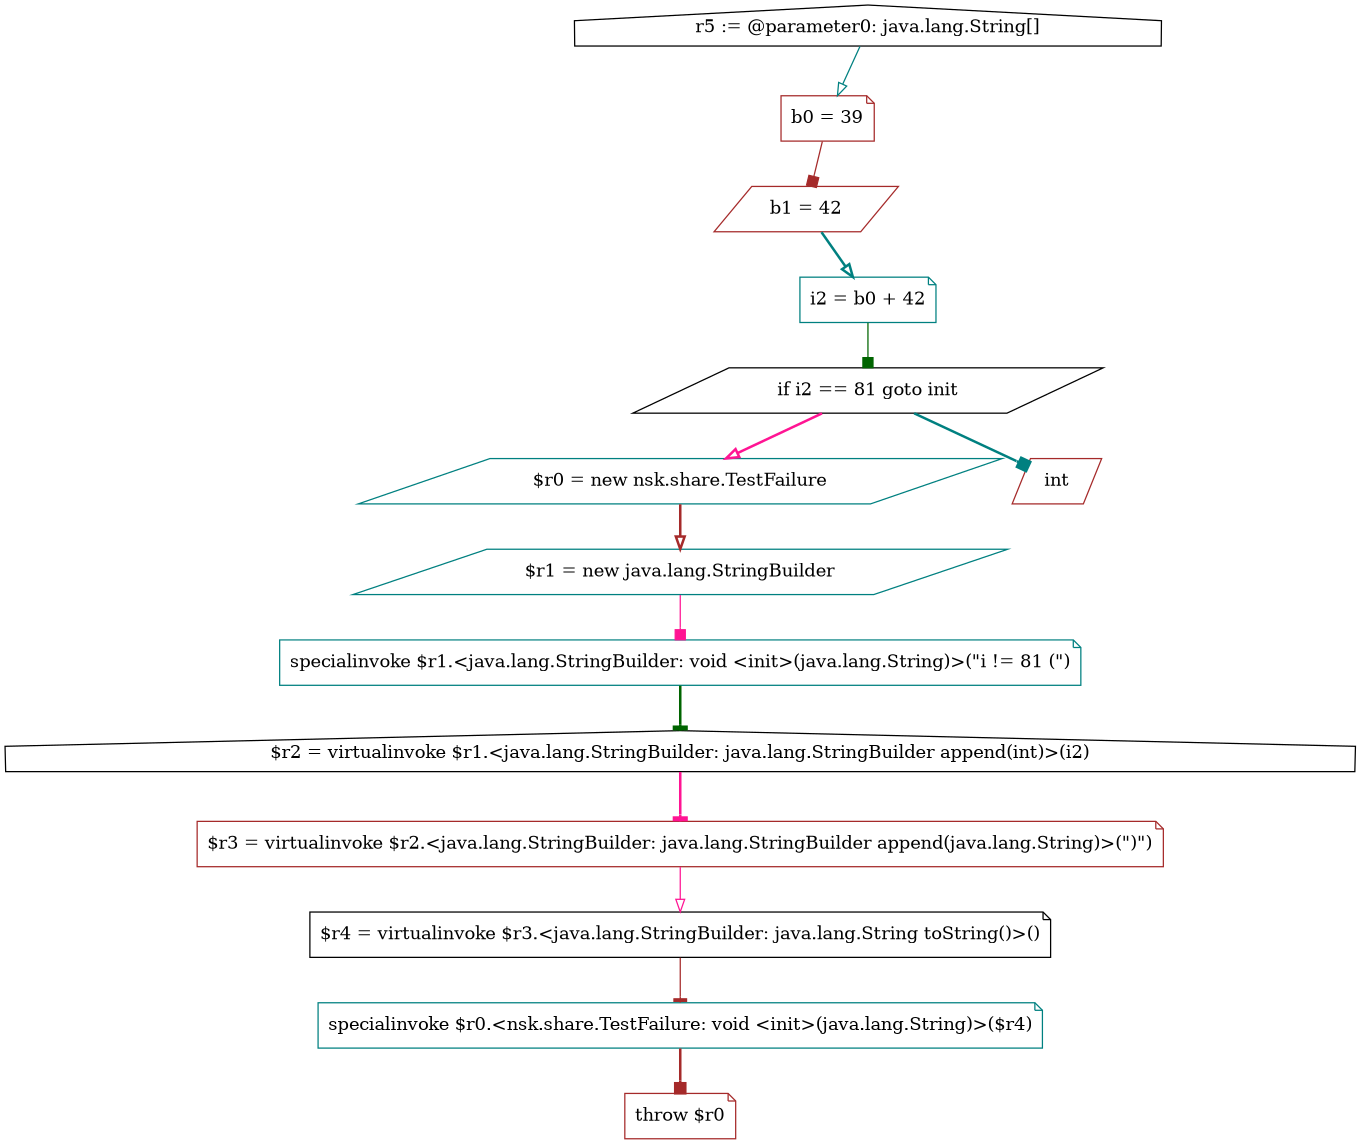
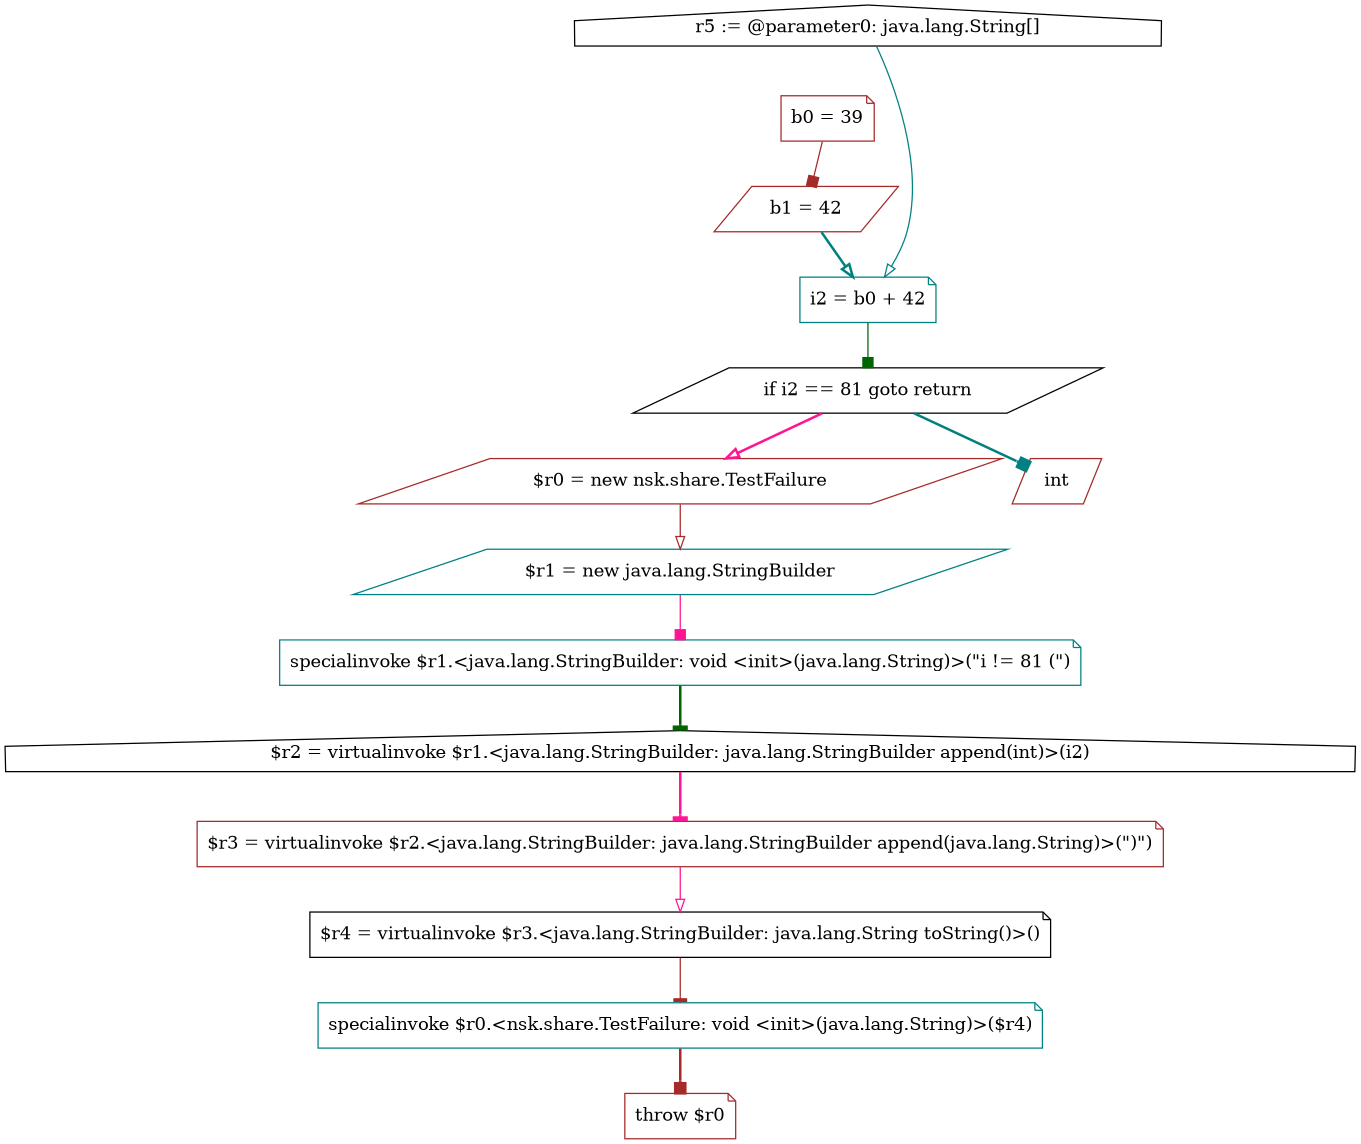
edge "r5 := @parameter0: java.lang.String[]" -> "b0 = 39": now "r5 := @parameter0: java.lang.String[]" -> "i2 = b0 + 42"
node "if i2 == 81 goto init": label "if i2 == 81 goto init" -> "if i2 == 81 goto return"
node "$r0 = new nsk.share.TestFailure": color teal -> brown
edge "$r0 = new nsk.share.TestFailure" -> "$r1 = new java.lang.StringBuilder": style bold -> solid
